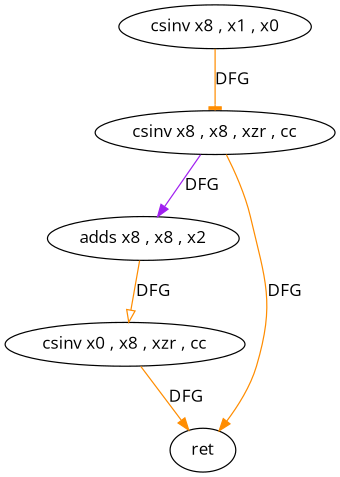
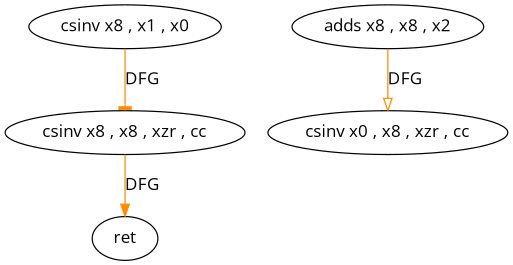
edge "csinv x8 , x8 , xzr , cc" -> "adds x8 , x8 , x2": removed, label "DFG"
edge "csinv x0 , x8 , xzr , cc" -> "ret": removed, label "DFG"
